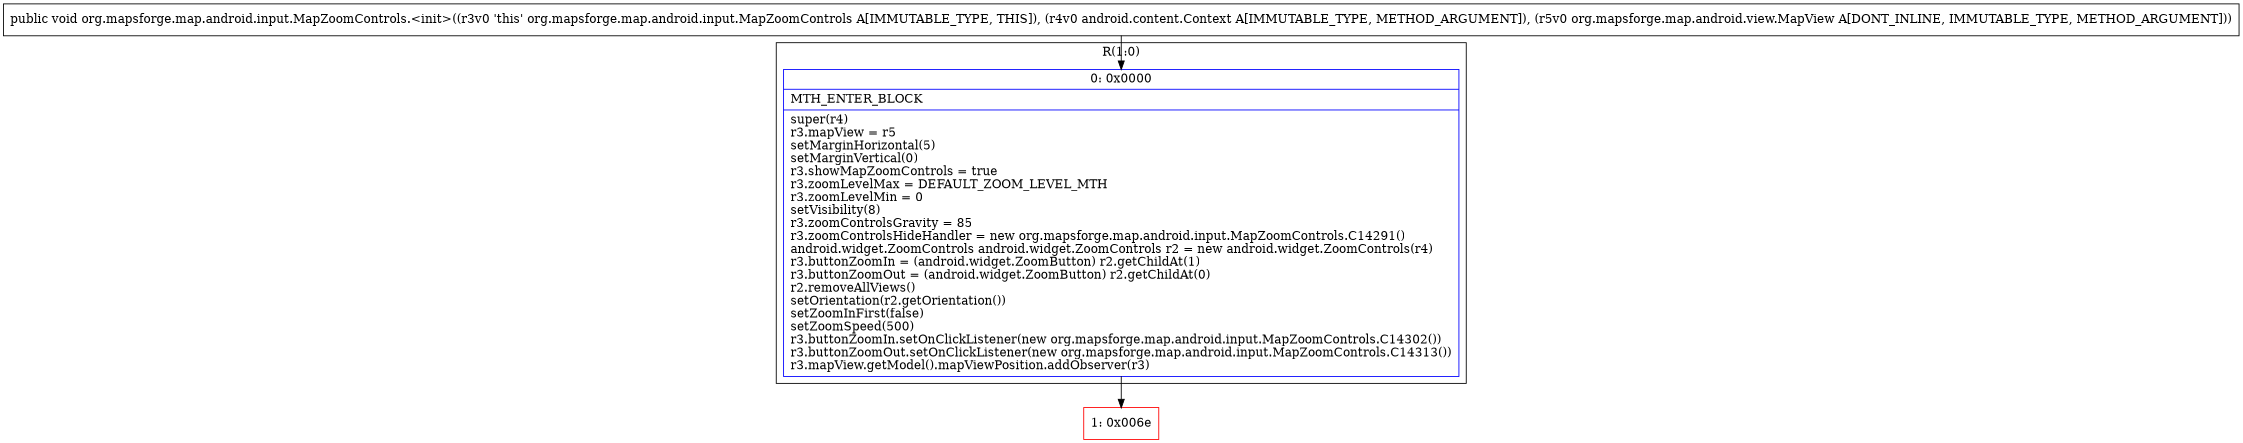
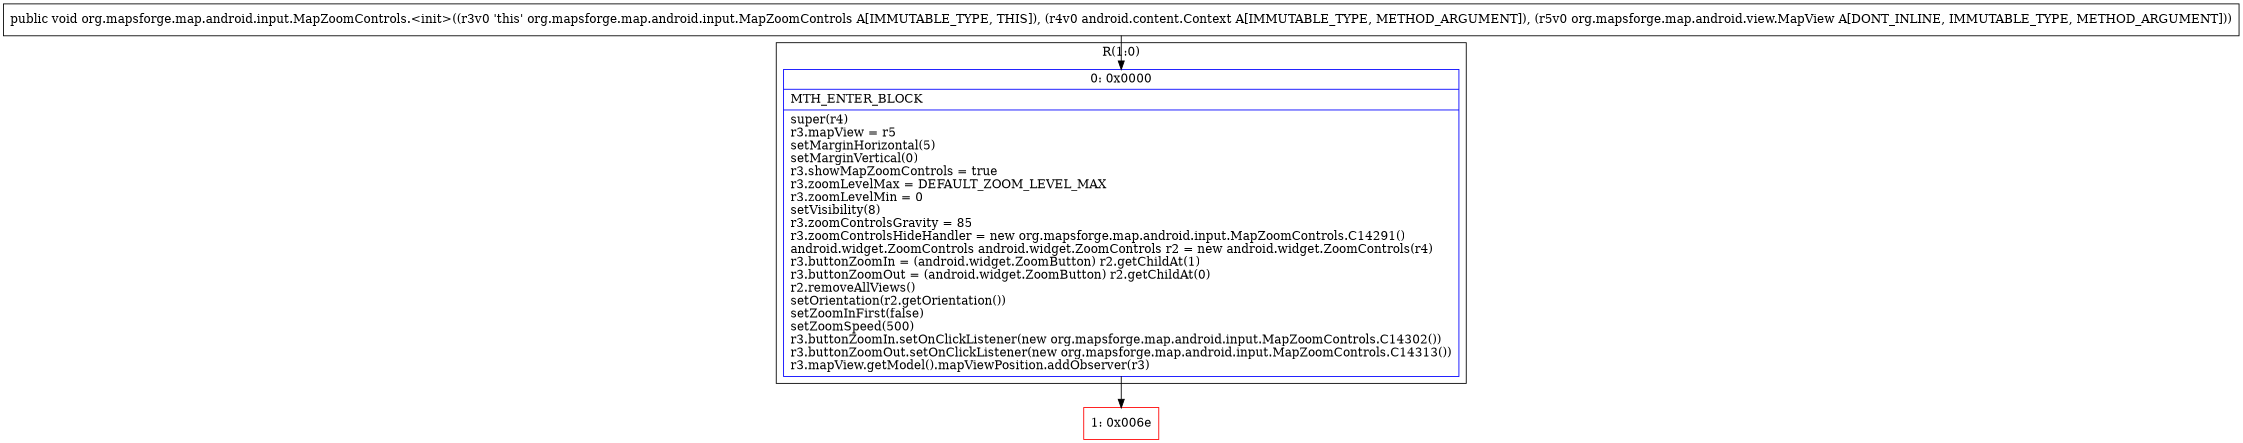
node "0: 0x0000": text "r3.zoomLevelMax = DEFAULT_ZOOM_LEVEL_MTH" -> "r3.zoomLevelMax = DEFAULT_ZOOM_LEVEL_MAX"
